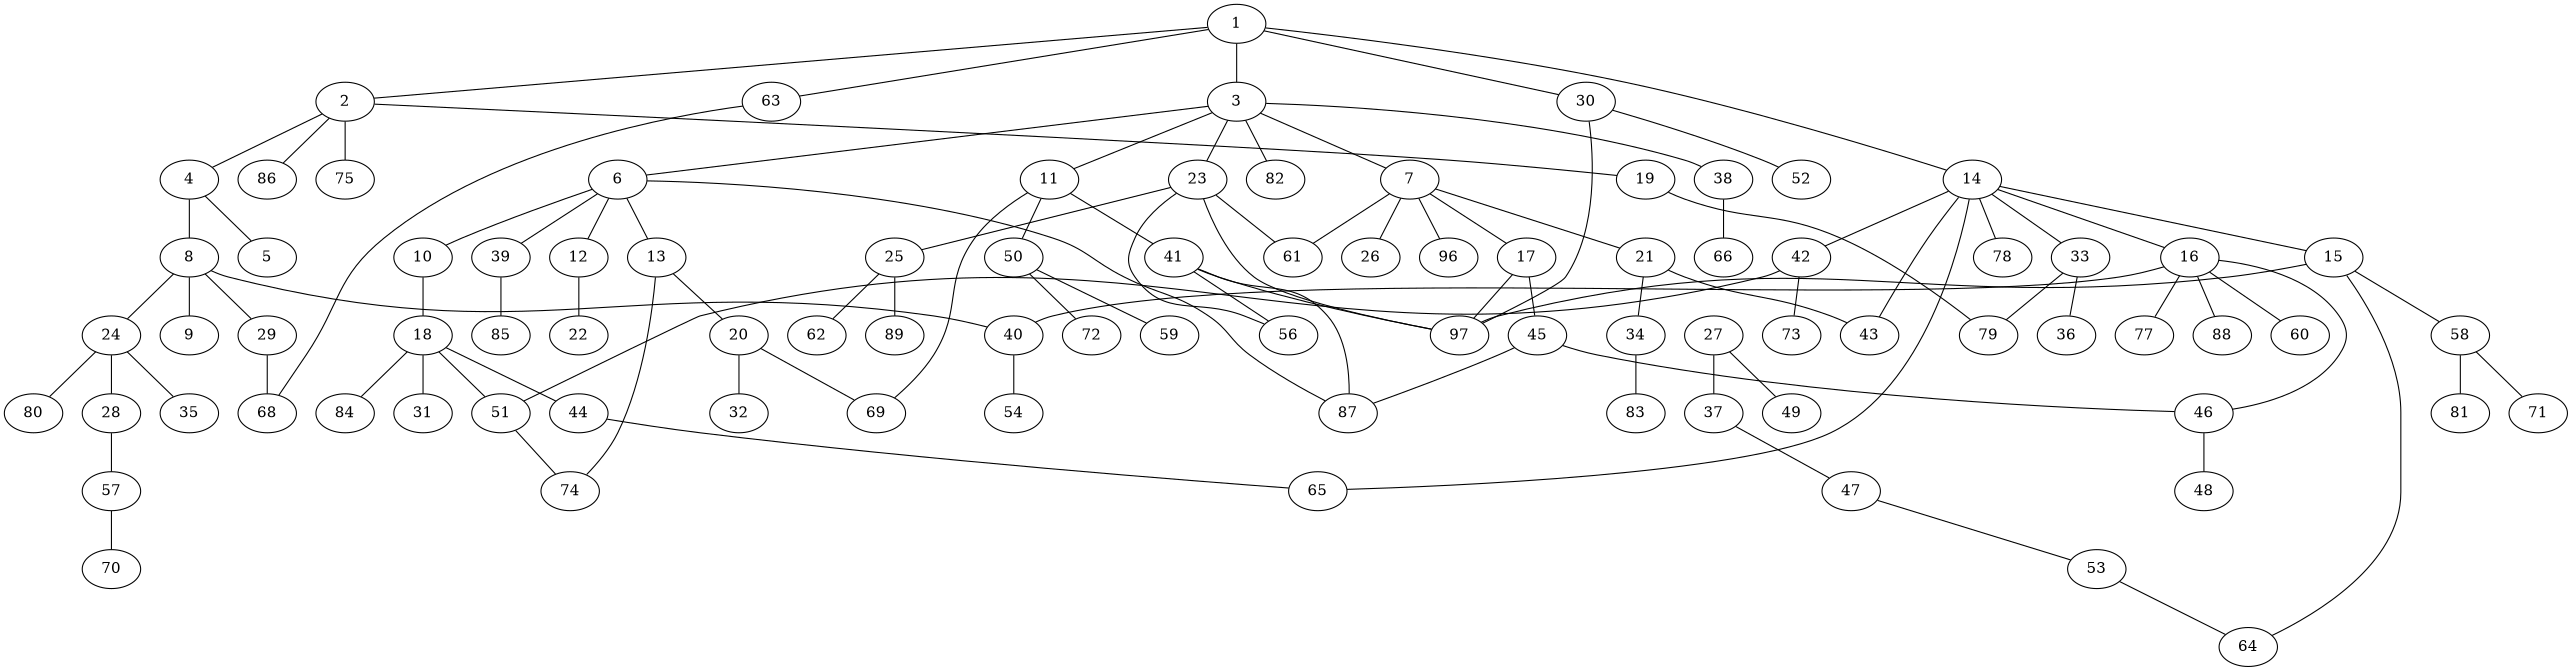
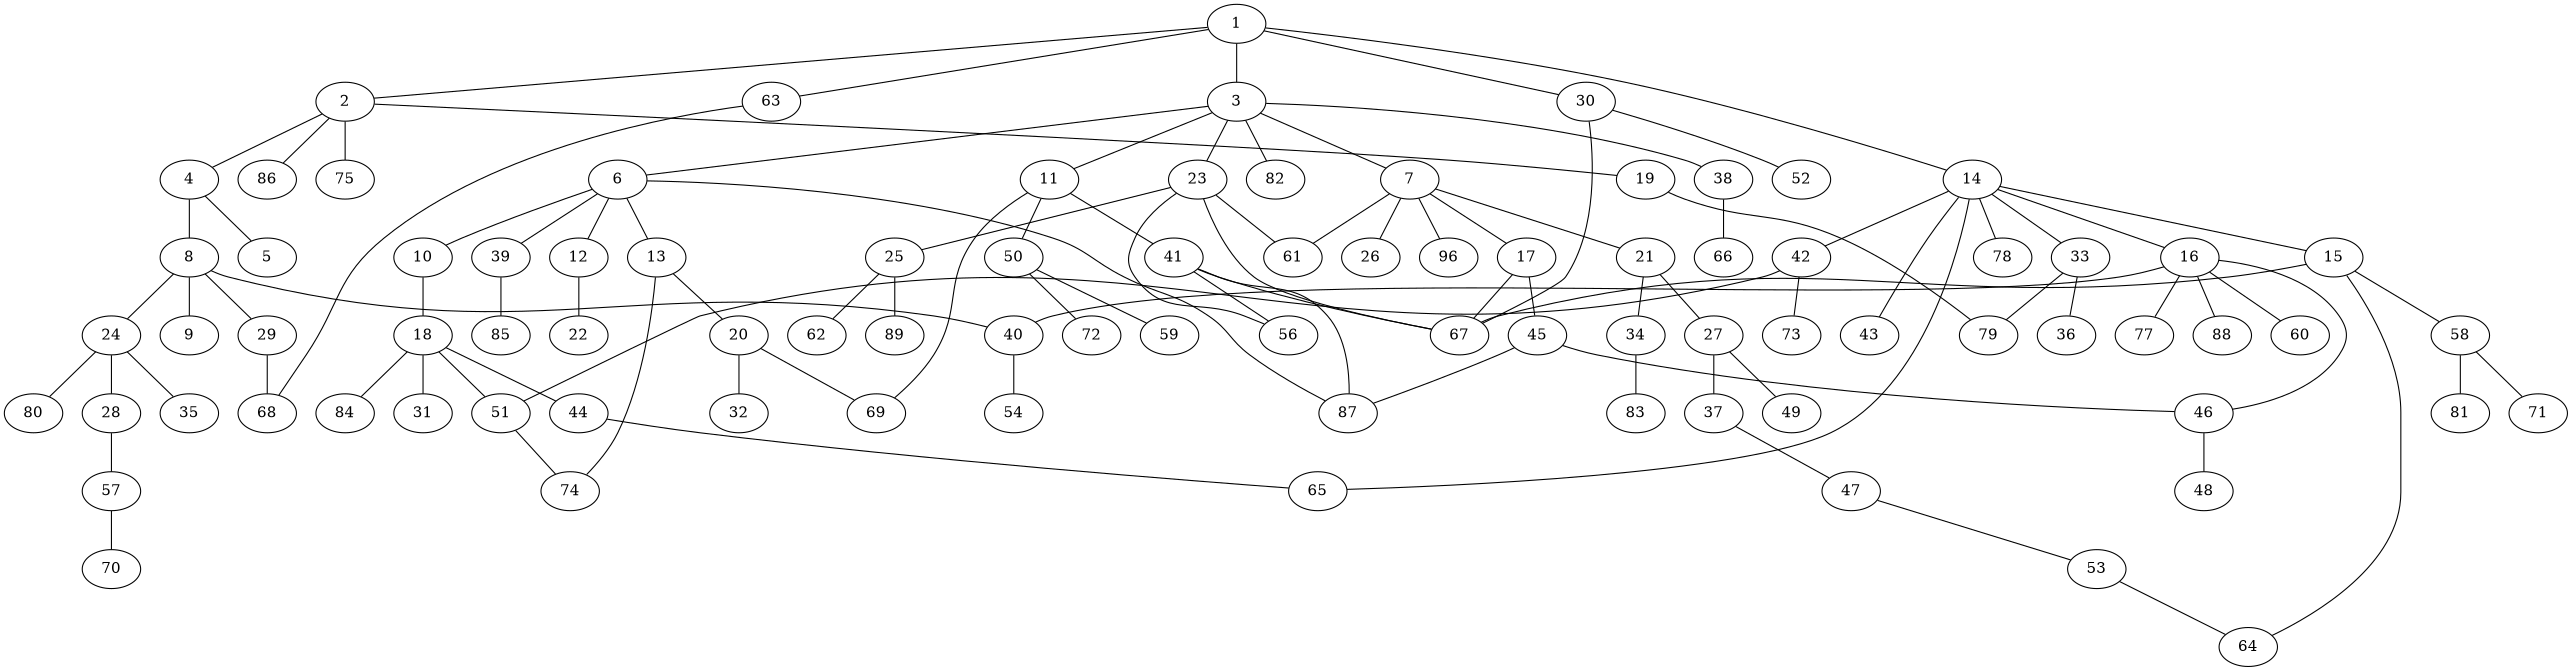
edge "21" -- "43": now "21" -- "27"
node "97": label "97" -> "67"
